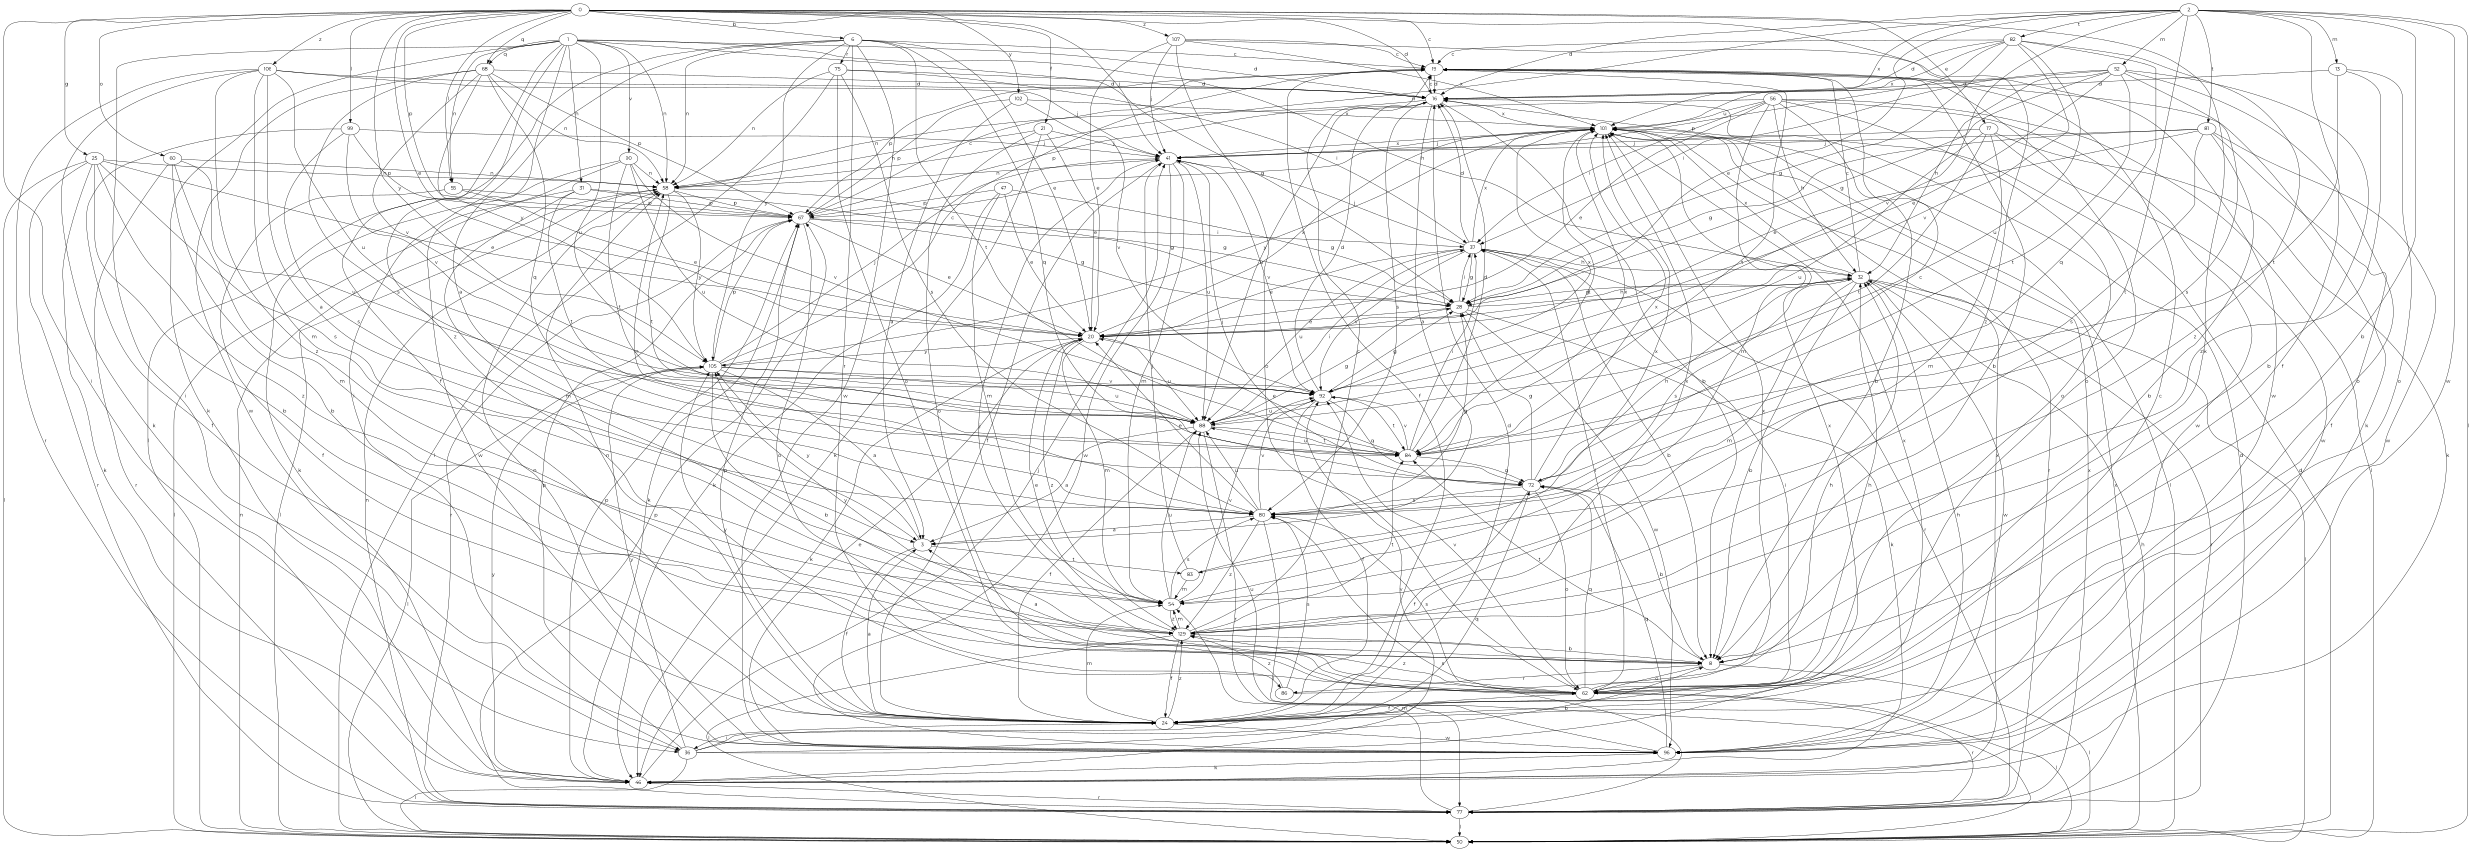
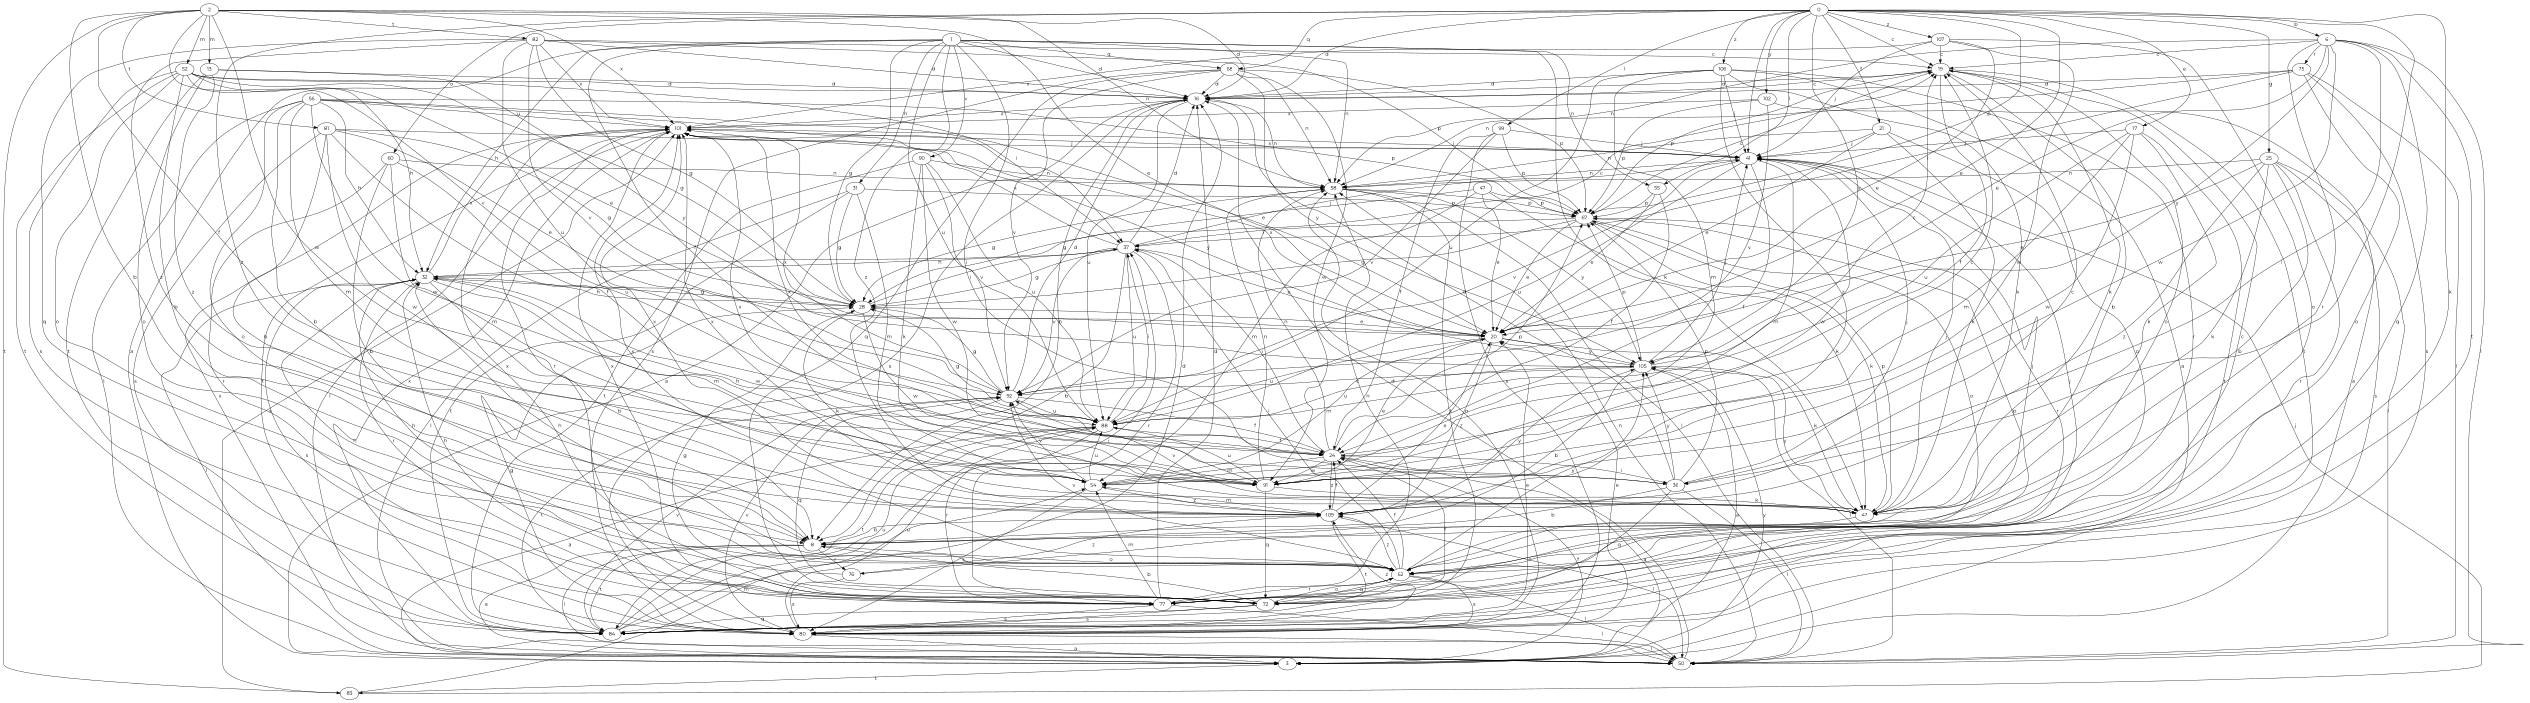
edge "13" -> "105": added, label "y"
edge "36" -> "41": added, label "j"
edge "84" -> "72": reversed
node "129": label "129" -> "109"
node "86": label "86" -> "76"
node "96": label "96" -> "91"
node "46": label "46" -> "42"
edge "2" -> "50": removed, label "l"
